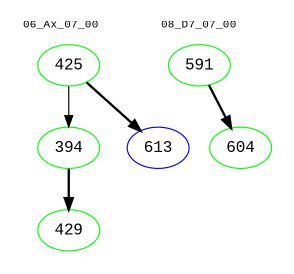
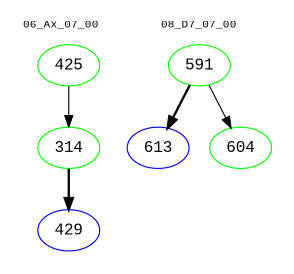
edge "425" -> "613": now "591" -> "613"
edge "591" -> "604": style bold -> solid
node "394": label "394" -> "314"
node "429": color green -> blue
